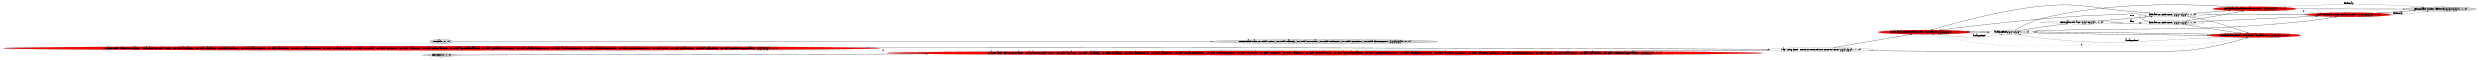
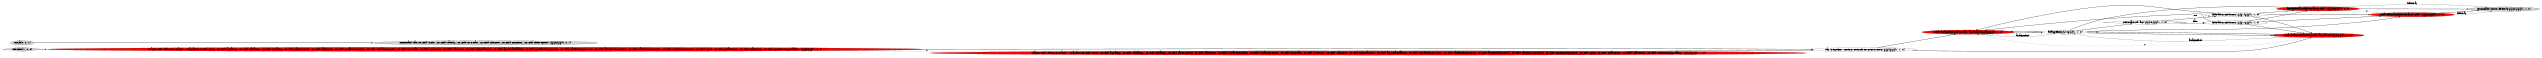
node "alreadyDefined@@@10@@@['1', '1', '0']": shape ellipse -> diamond
node "testMonitor['1', '0', '0']": added
node "testMonitor['0', '1', '0']": removed
